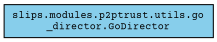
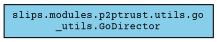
node "slips.modules.p2ptrust.utils.go _director.GoDirector": label "slips.modules.p2ptrust.utils.go _director.GoDirector" -> "slips.modules.p2ptrust.utils.go _utils.GoDirector"
